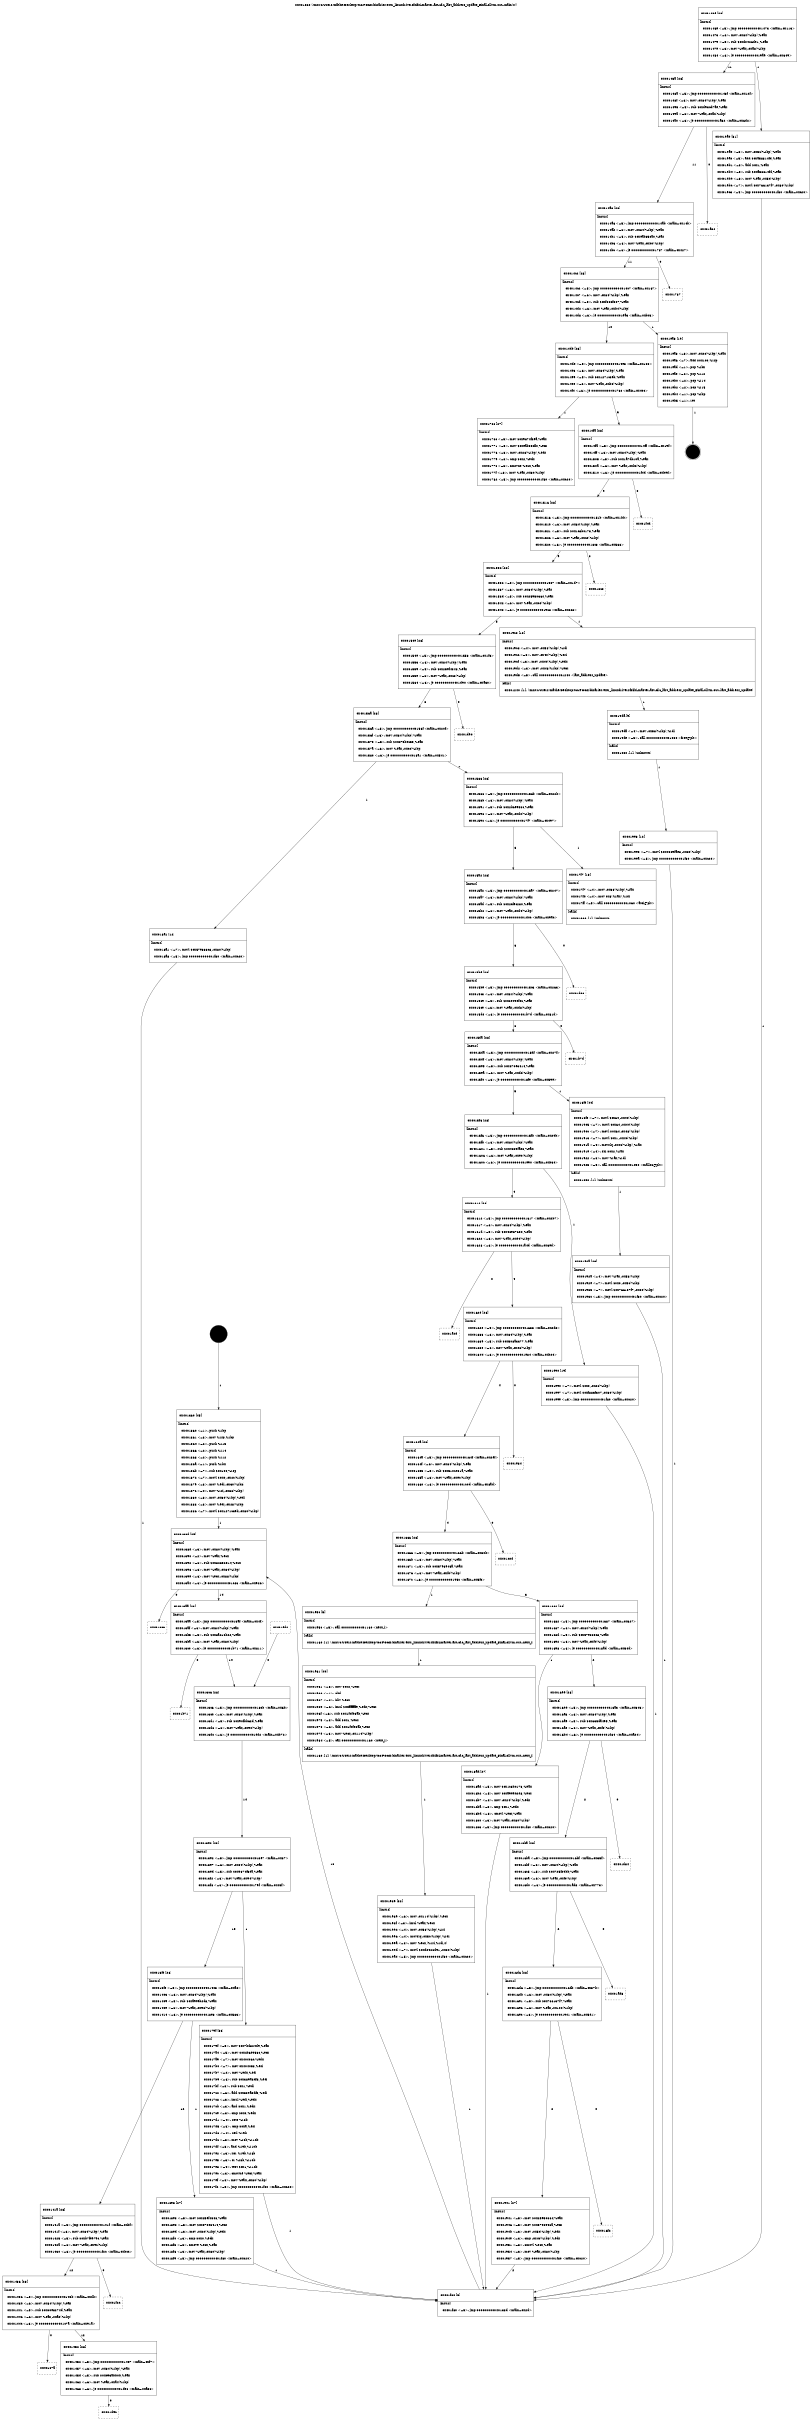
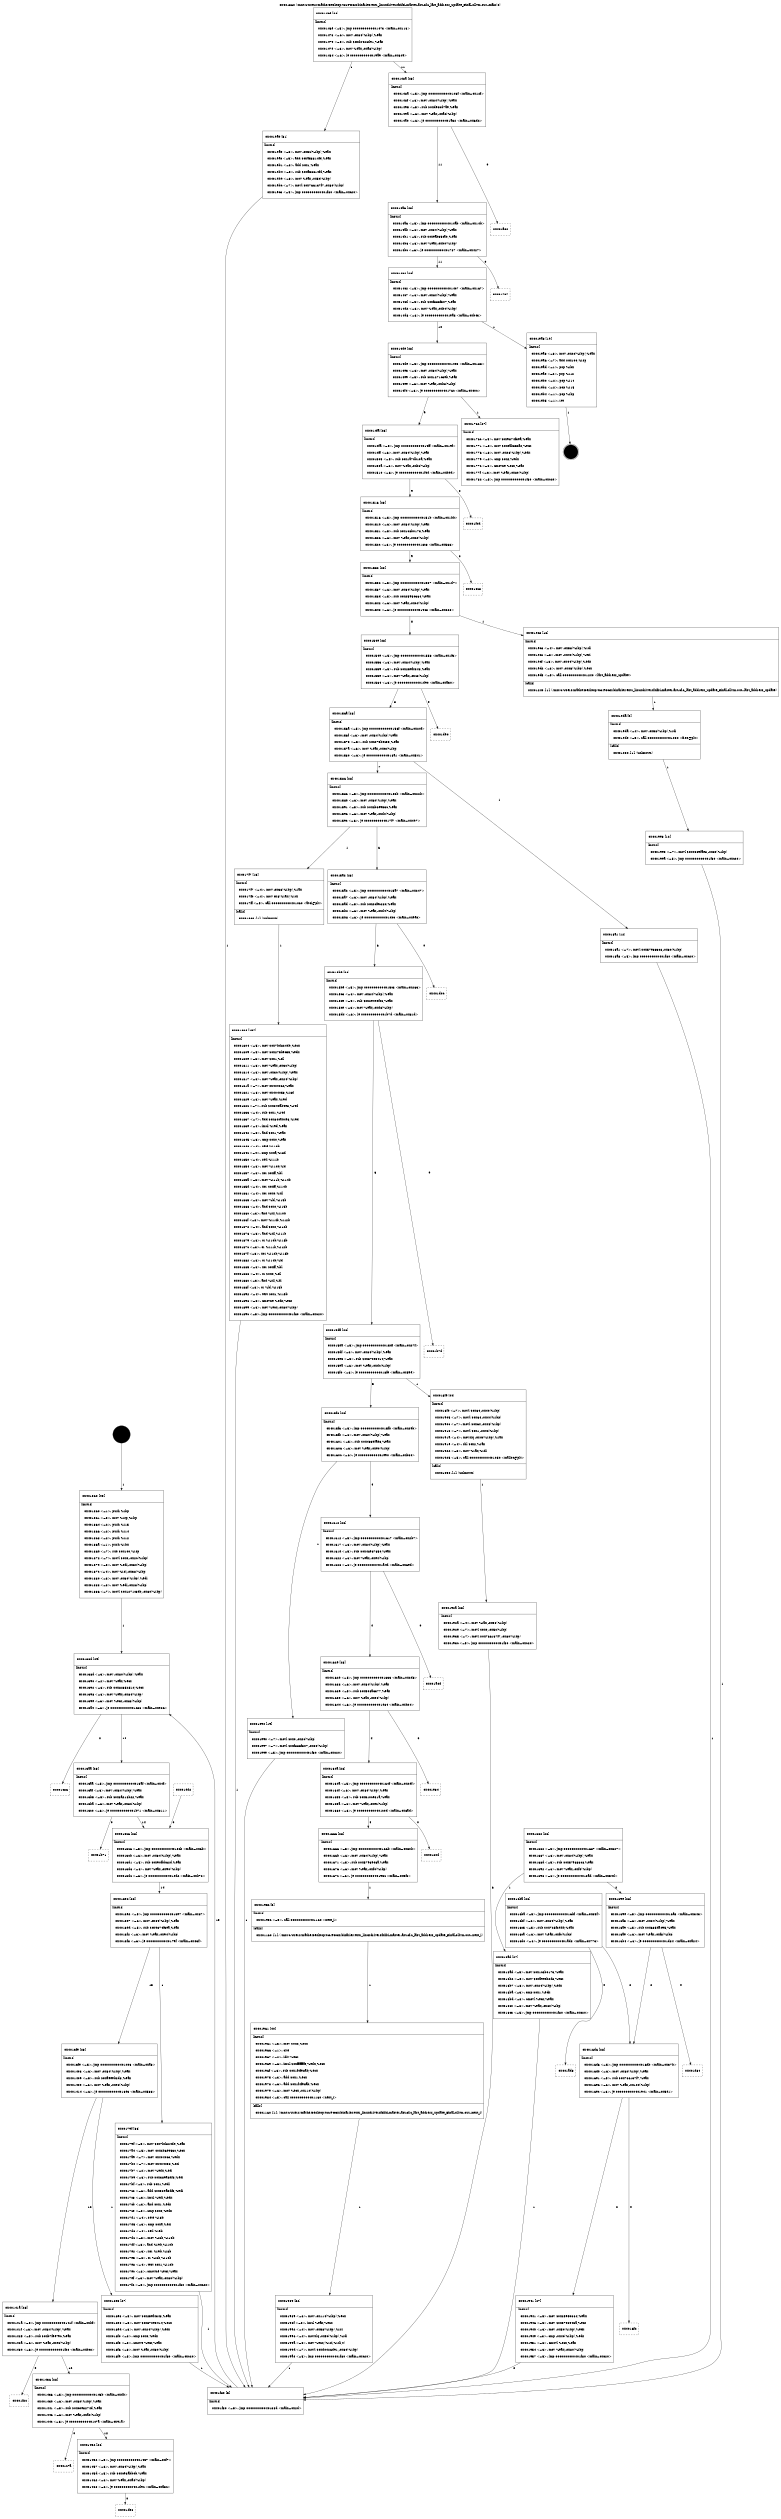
node "0x401804 [157]": added
edge "0x401666 [28]" -> "0x401682 [28]": removed, label "3"
edge "0x40192a [23]" -> "0x401f80 [5]": label " 1" -> " 6"
edge "0x40169e [28]" -> "0x4016ba [28]": now "0x40169e [28]" -> "0x4016d6 [28]"
